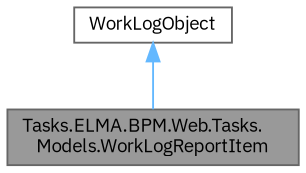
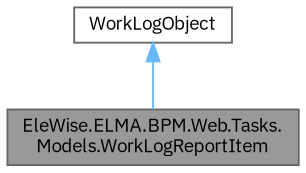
node "Tasks.ELMA.BPM.Web.Tasks. Models.WorkLogReportItem": label "Tasks.ELMA.BPM.Web.Tasks. Models.WorkLogReportItem" -> "EleWise.ELMA.BPM.Web.Tasks. Models.WorkLogReportItem"
